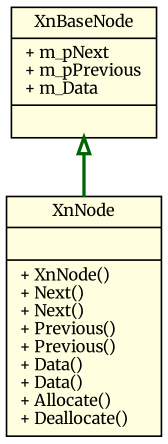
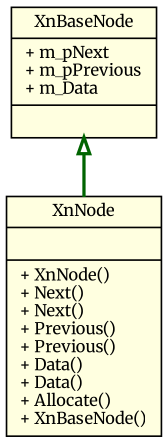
node "XnNode": text "+ Deallocate()" -> "+ XnBaseNode()"
